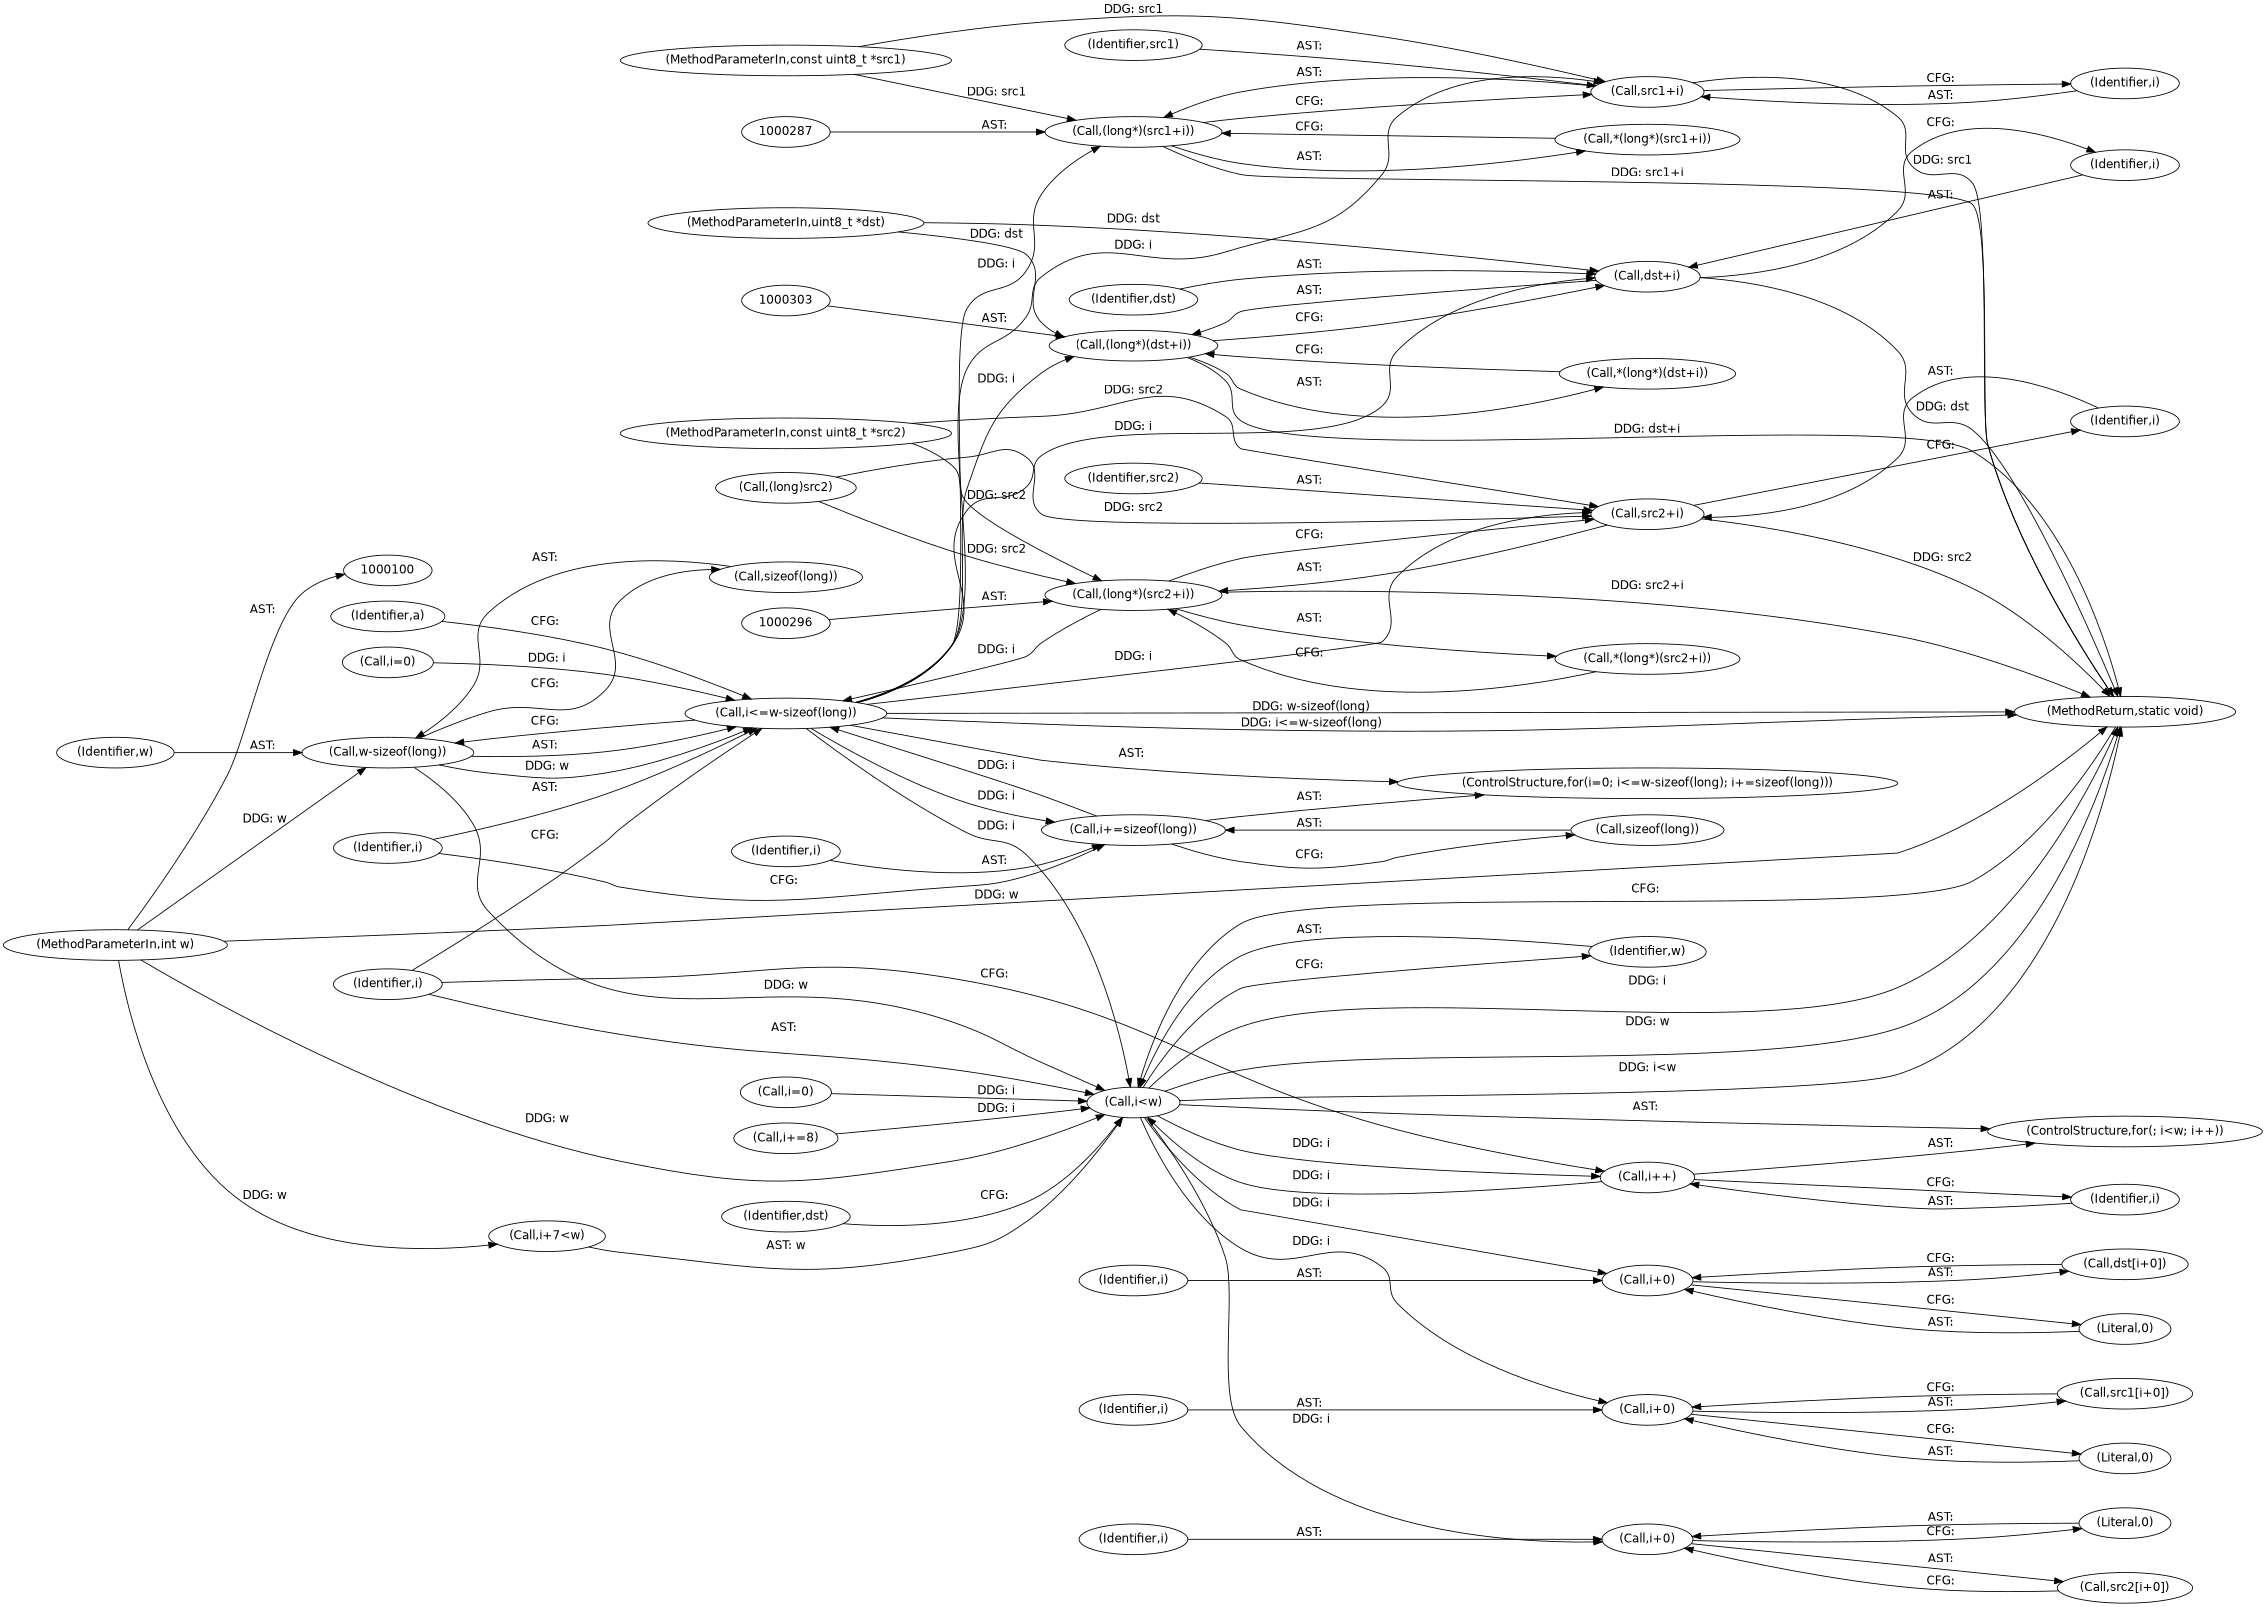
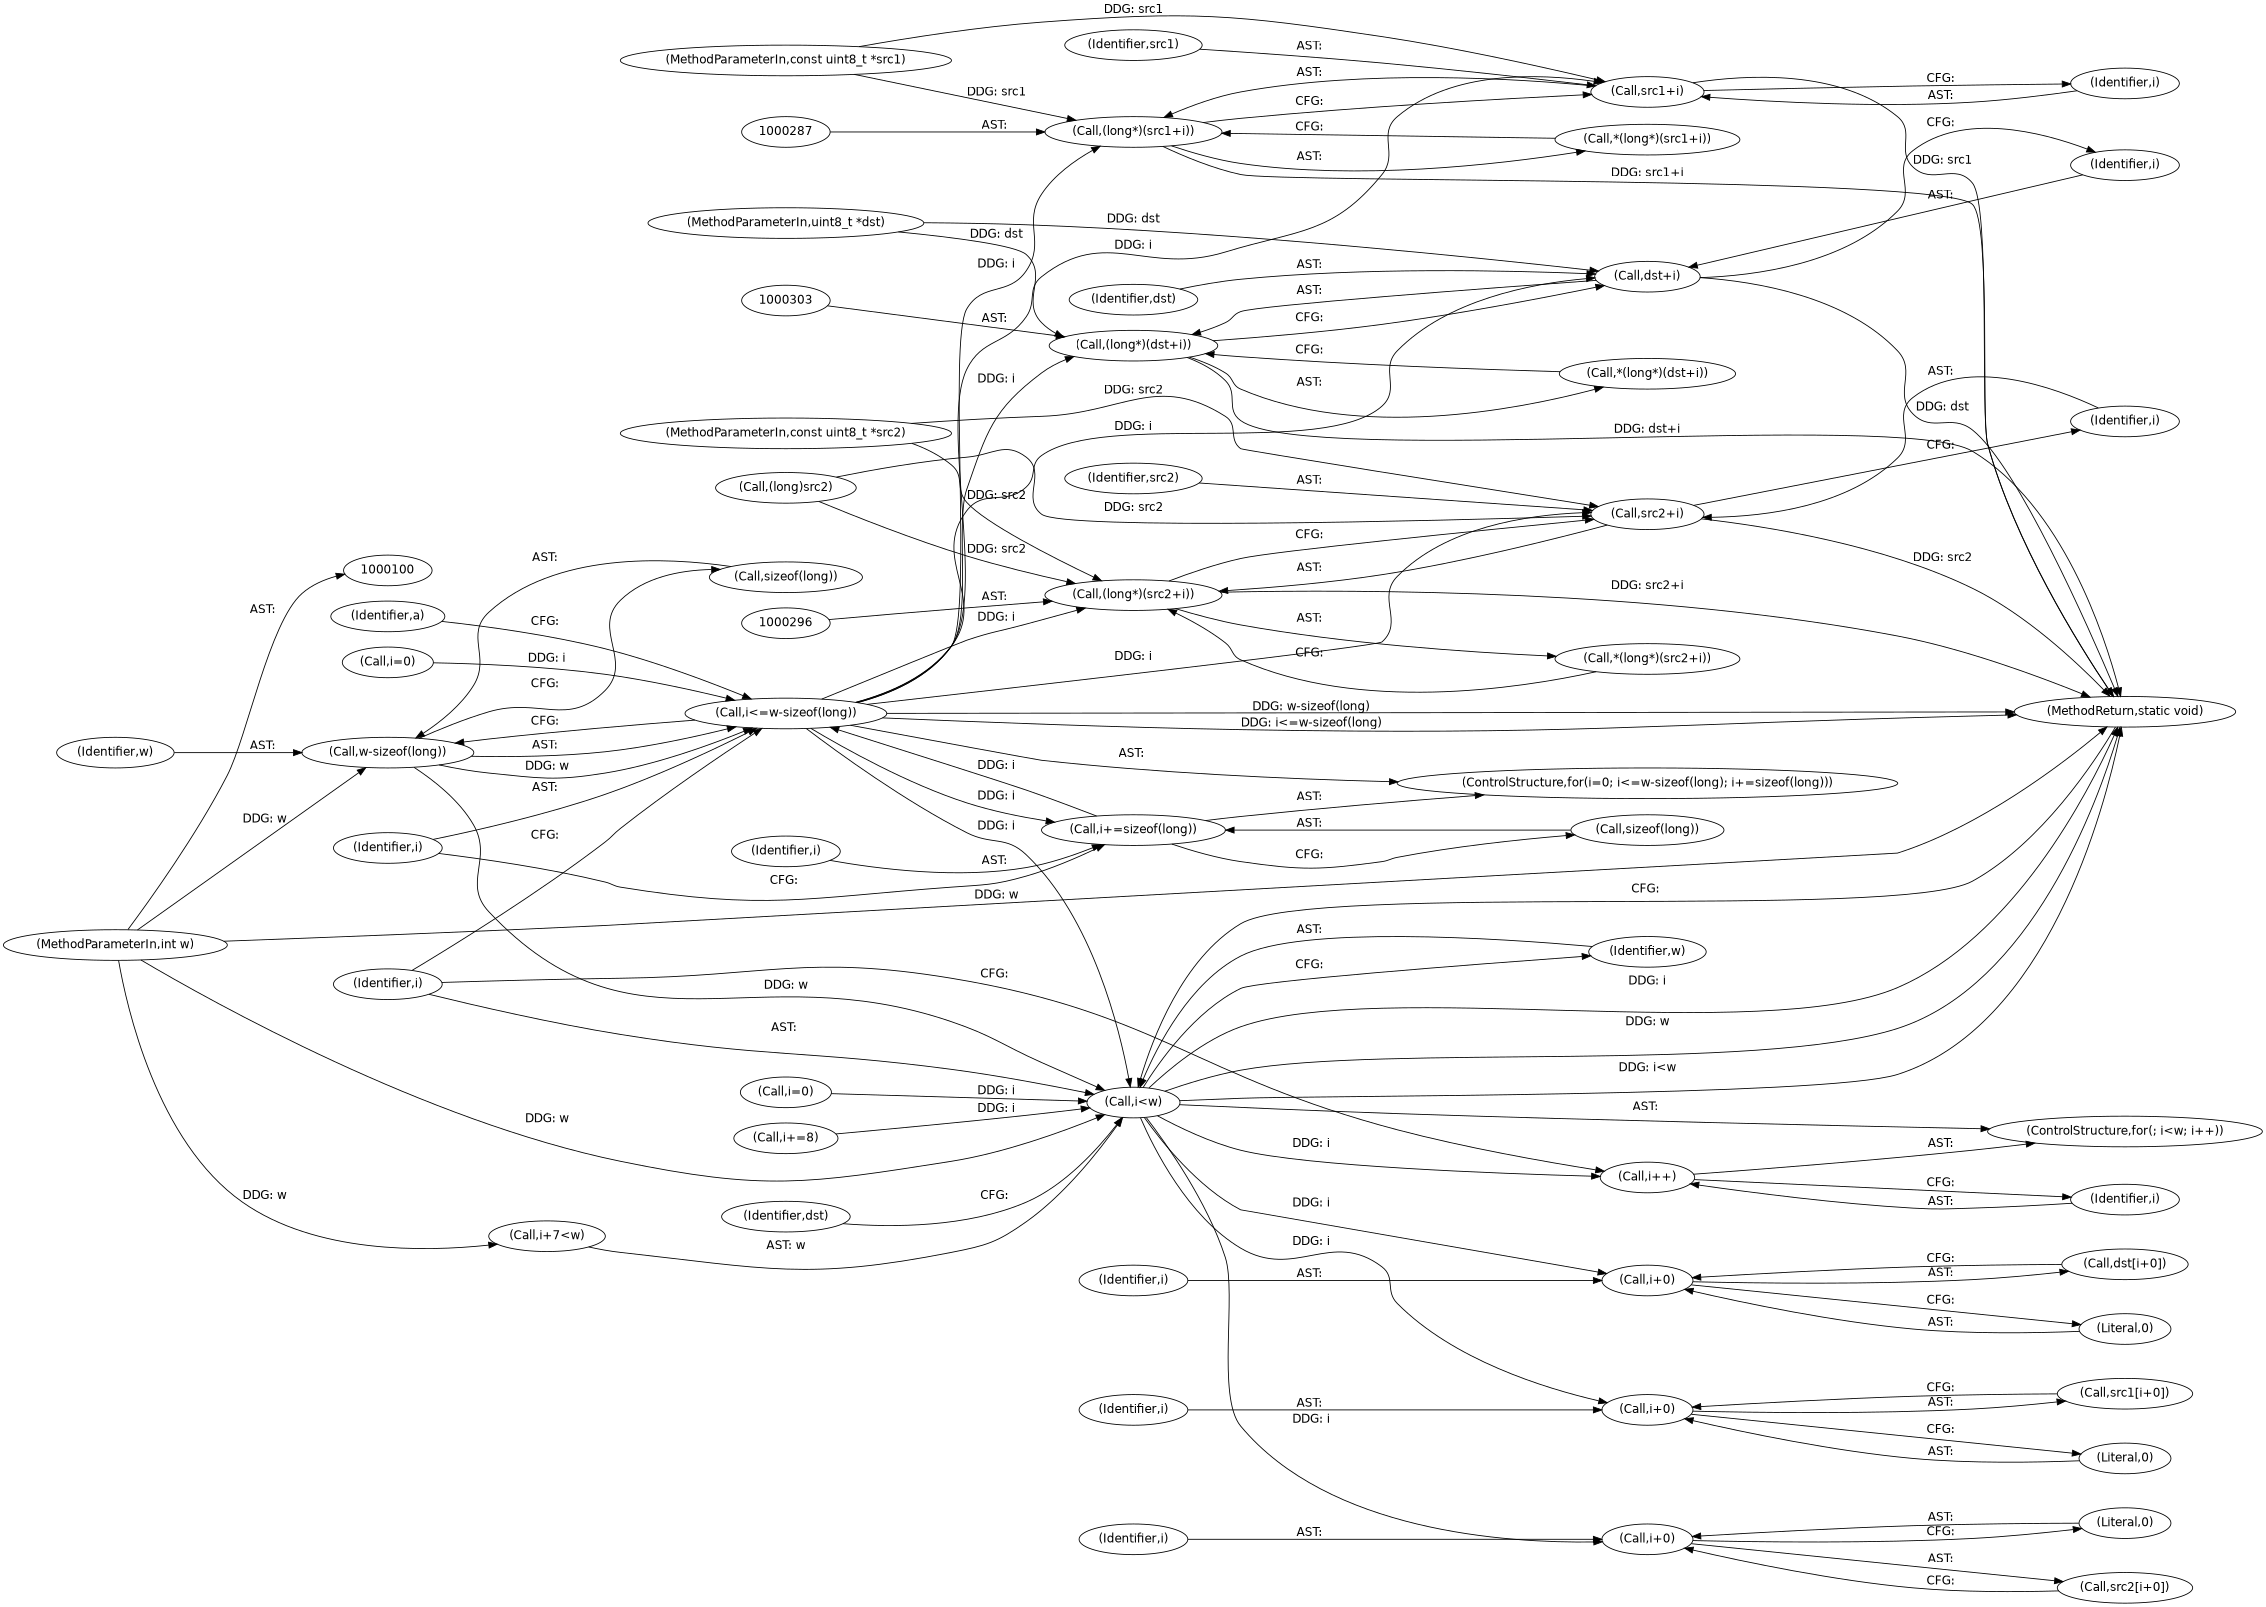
edge "(Call,(long*)(src2+i))" -> "(Call,i<=w-sizeof(long))": reversed
edge "(Call,i++)" -> "(Call,i<w)": removed, label "DDG: i"
